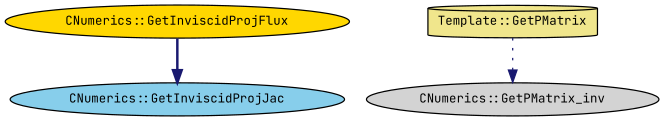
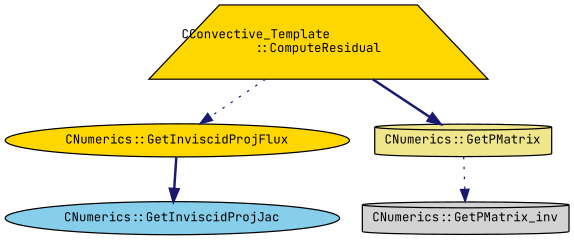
node "Template::GetPMatrix": label "Template::GetPMatrix" -> "CNumerics::GetPMatrix"
node "CConvective_Template ::ComputeResidual": added
node "CNumerics::GetPMatrix_inv": shape ellipse -> cylinder
